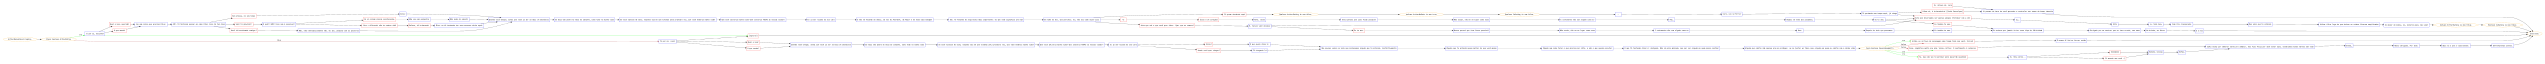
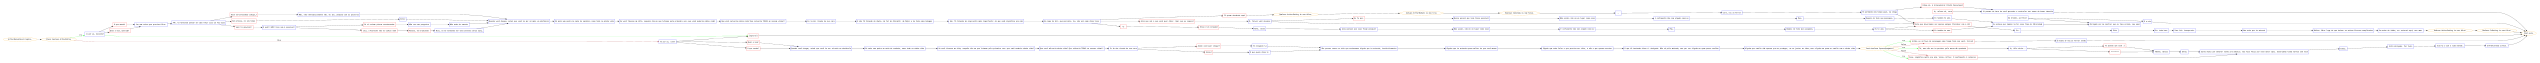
edge "Obrigado por me mostrar que eu tava errado, meu amor" -> "Um brinde, ao futuro": reversed
